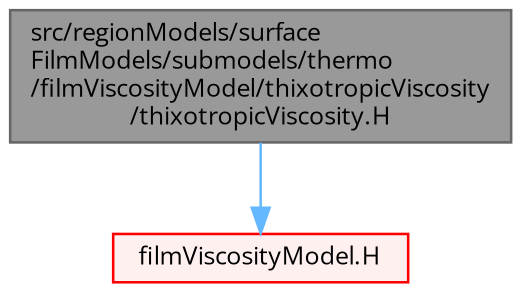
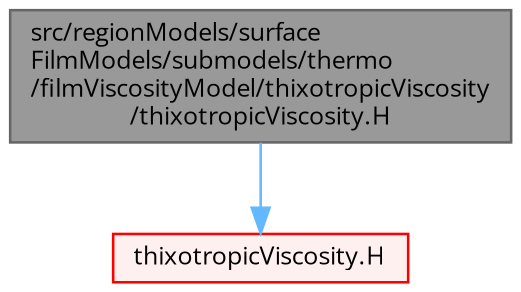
node "filmViscosityModel.H": label "filmViscosityModel.H" -> "thixotropicViscosity.H"
